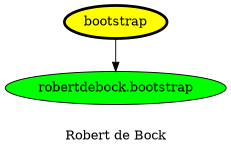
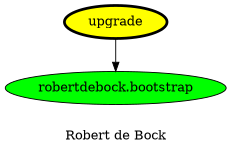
node "bootstrap": label "bootstrap" -> "upgrade"
